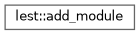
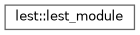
node "lest::add_module": label "lest::add_module" -> "lest::lest_module"
